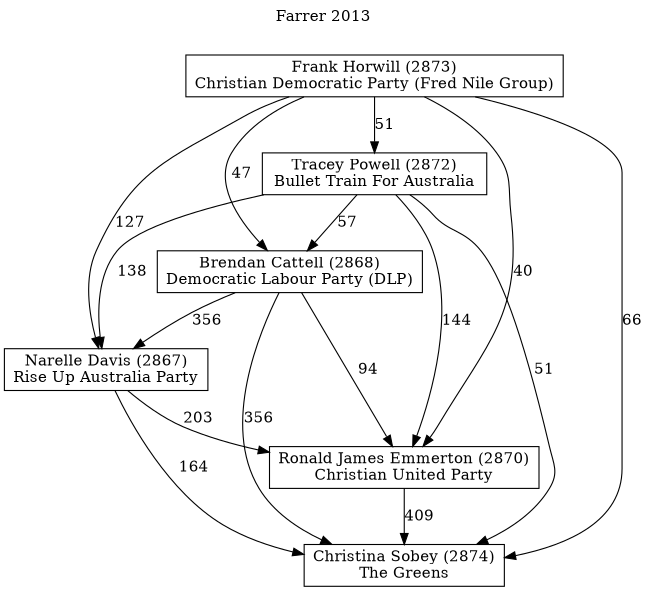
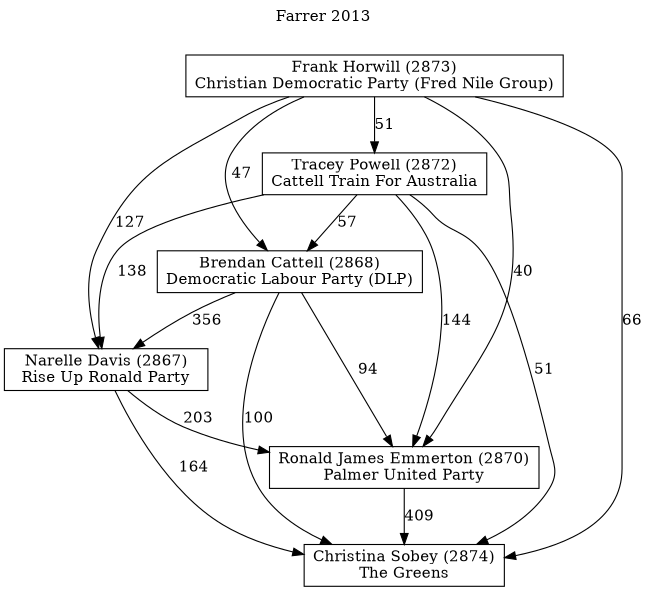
node "Tracey Powell (2872) Bullet Train For Australia": label "Tracey Powell (2872) Bullet Train For Australia" -> "Tracey Powell (2872) Cattell Train For Australia"
node "Narelle Davis (2867) Rise Up Australia Party": label "Narelle Davis (2867) Rise Up Australia Party" -> "Narelle Davis (2867) Rise Up Ronald Party"
edge "Brendan Cattell (2868) Democratic Labour Party (DLP)" -> "Christina Sobey (2874) The Greens": label "356" -> "100"
node "Ronald James Emmerton (2870) Christian United Party": label "Ronald James Emmerton (2870) Christian United Party" -> "Ronald James Emmerton (2870) Palmer United Party"
